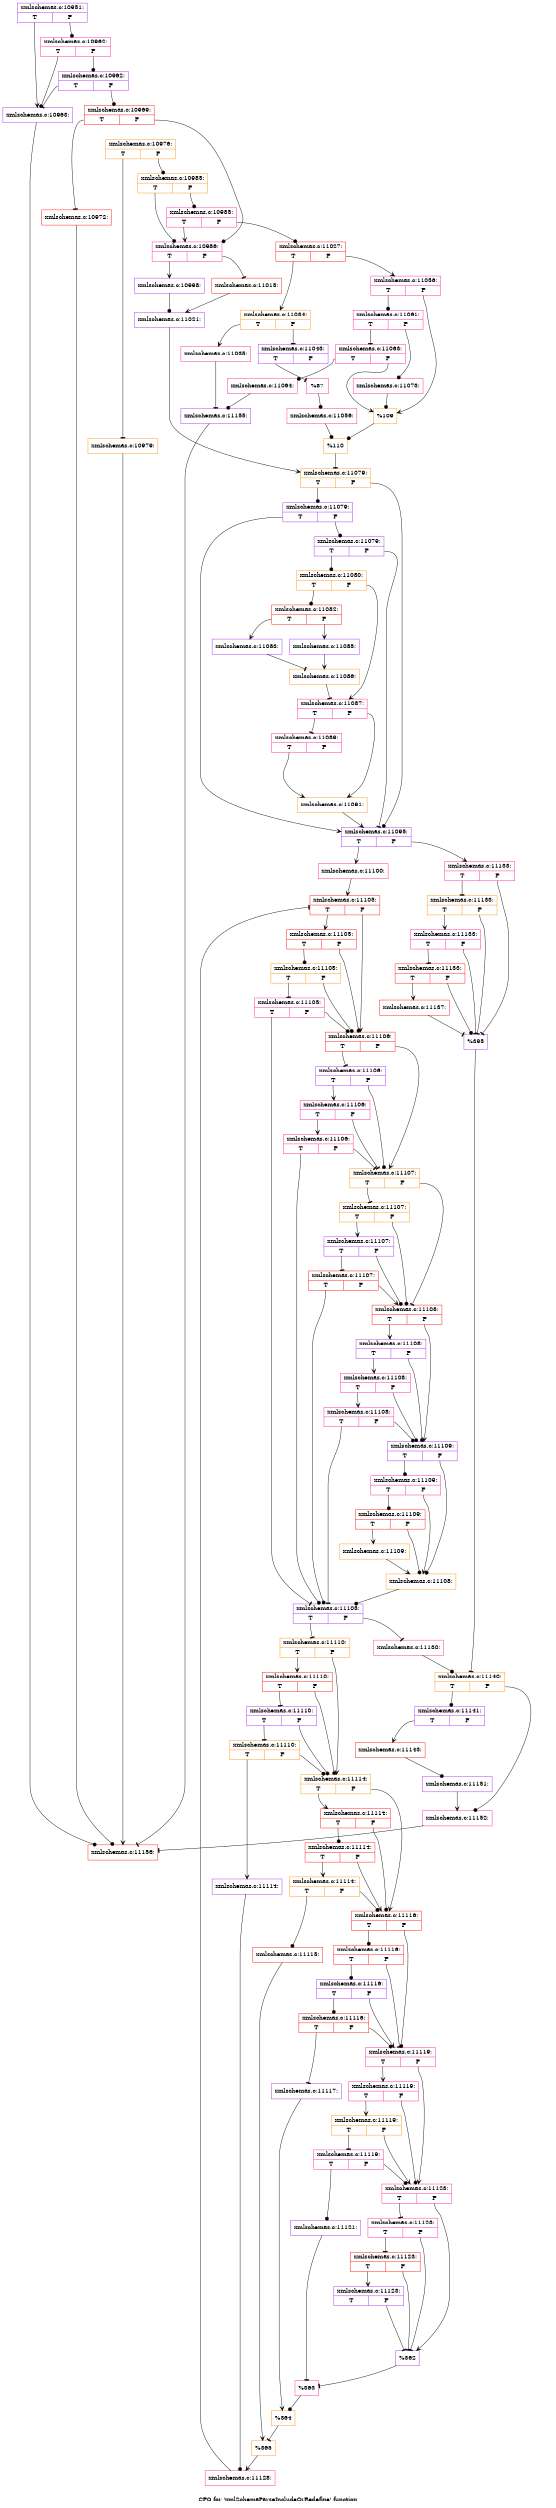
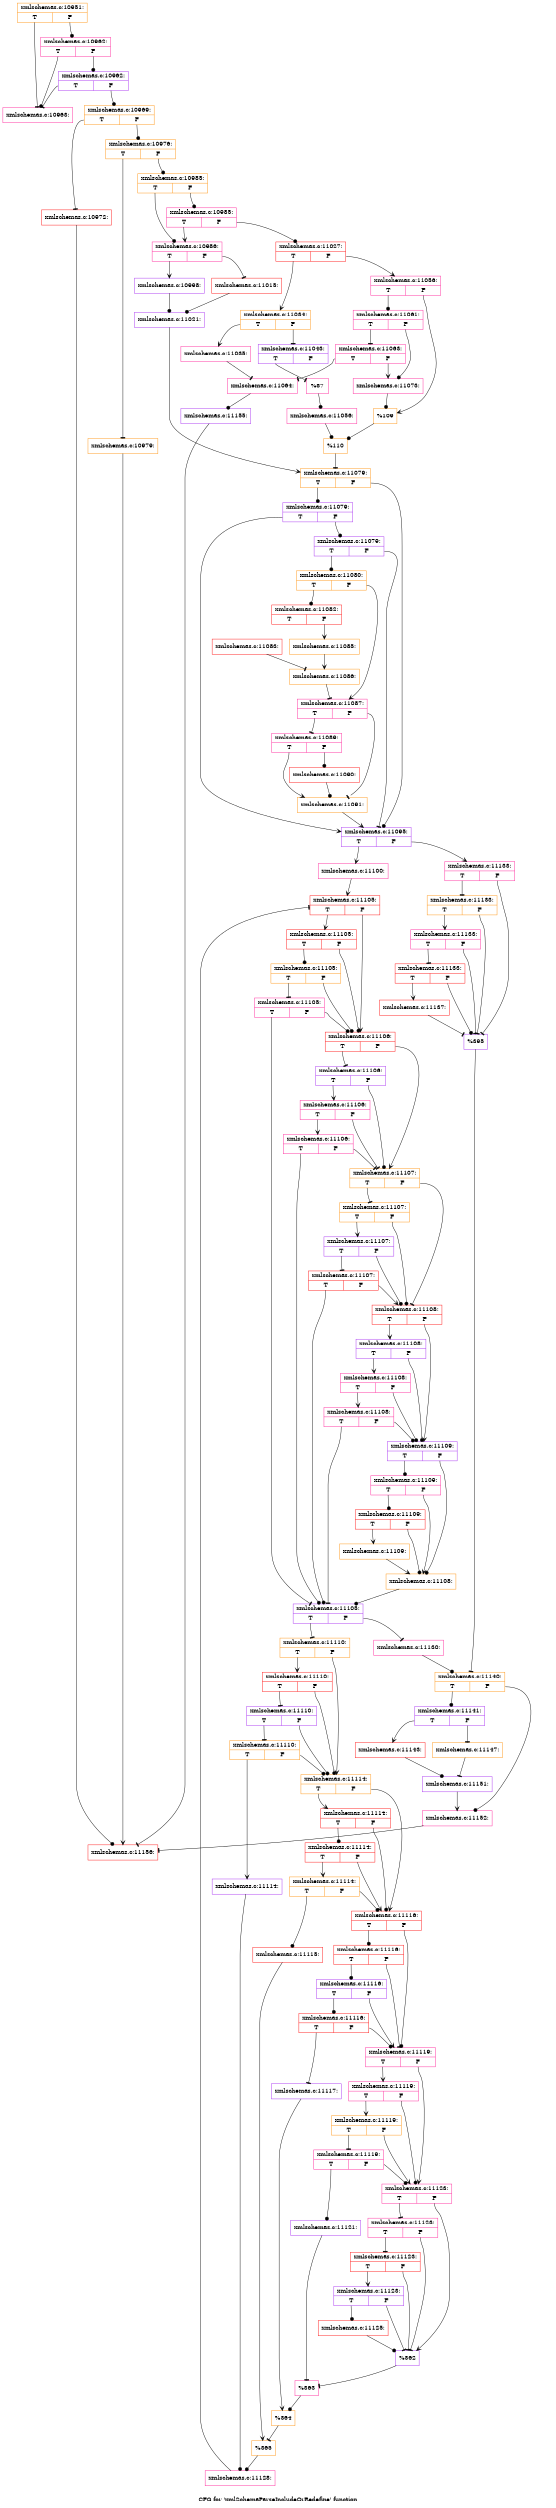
node "xmlschemas.c:10951:": color purple -> darkorange
edge "xmlschemas.c:10951:" -> "xmlschemas.c:10963:": arrowhead vee -> tee
node "xmlschemas.c:10963:": color purple -> deeppink
node "xmlschemas.c:10969:": color red -> darkorange
edge "xmlschemas.c:10969:" -> "xmlschemas.c:10986:": now "xmlschemas.c:10969:" -> "xmlschemas.c:10976:"
edge "xmlschemas.c:11015:" -> "xmlschemas.c:11021:": arrowhead vee -> dot
edge "xmlschemas.c:11063:" -> "xmlschemas.c:11064:": arrowhead dot -> tee
edge "xmlschemas.c:11063:" -> "%109": now "xmlschemas.c:11063:" -> "xmlschemas.c:11073:"
edge "xmlschemas.c:11035:" -> "xmlschemas.c:11155:": now "xmlschemas.c:11035:" -> "xmlschemas.c:11064:"
edge "xmlschemas.c:11082:" -> "xmlschemas.c:11083:": removed
node "xmlschemas.c:11083:": color purple -> red
node "xmlschemas.c:11085:": color purple -> darkorange
edge "xmlschemas.c:11087:" -> "xmlschemas.c:11091:": arrowhead vee -> tee
node "xmlschemas.c:11090:": added
edge "xmlschemas.c:10963:" -> "xmlschemas.c:11156:": removed
node "xmlschemas.c:11147:": added
node "xmlschemas.c:11125:": added
edge "%365" -> "xmlschemas.c:11128:": arrowhead vee -> dot
